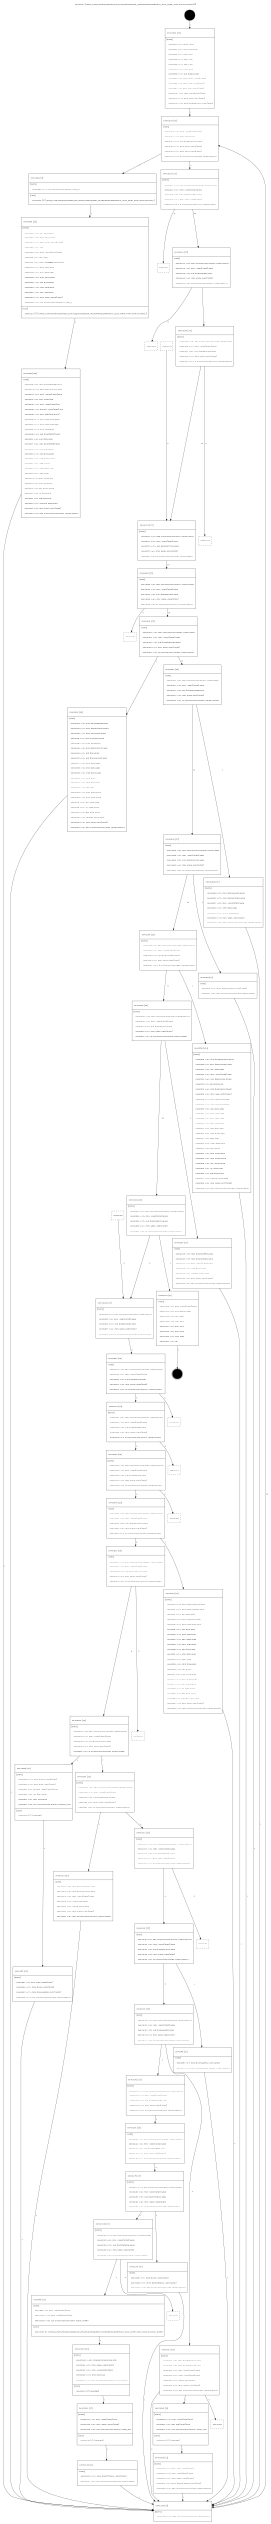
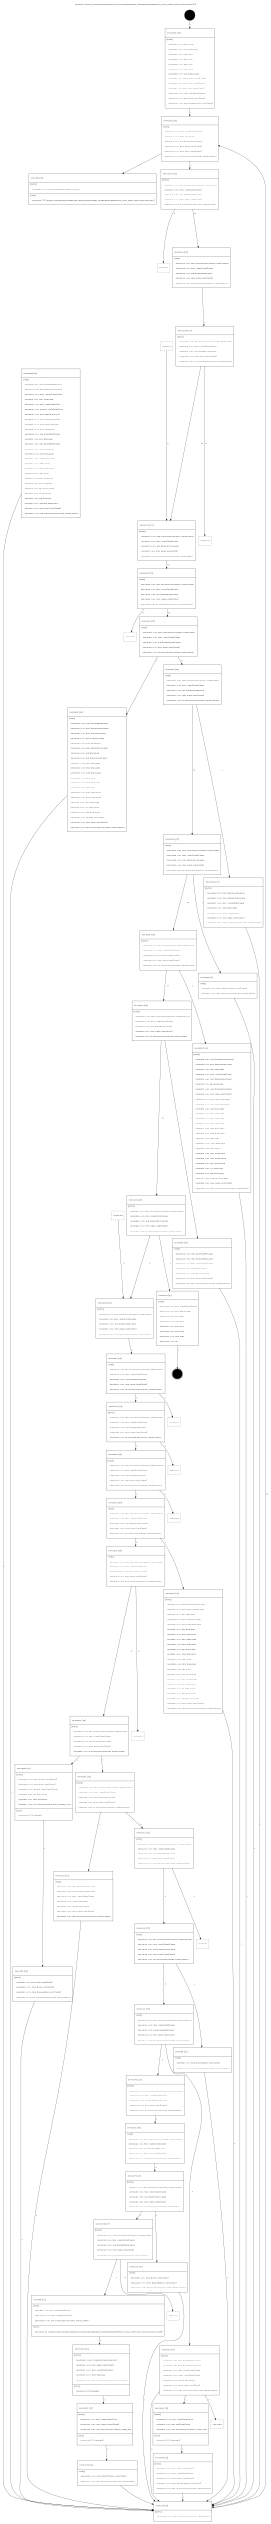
node "0x401e8b [52]": removed
node "0x401d53": removed
